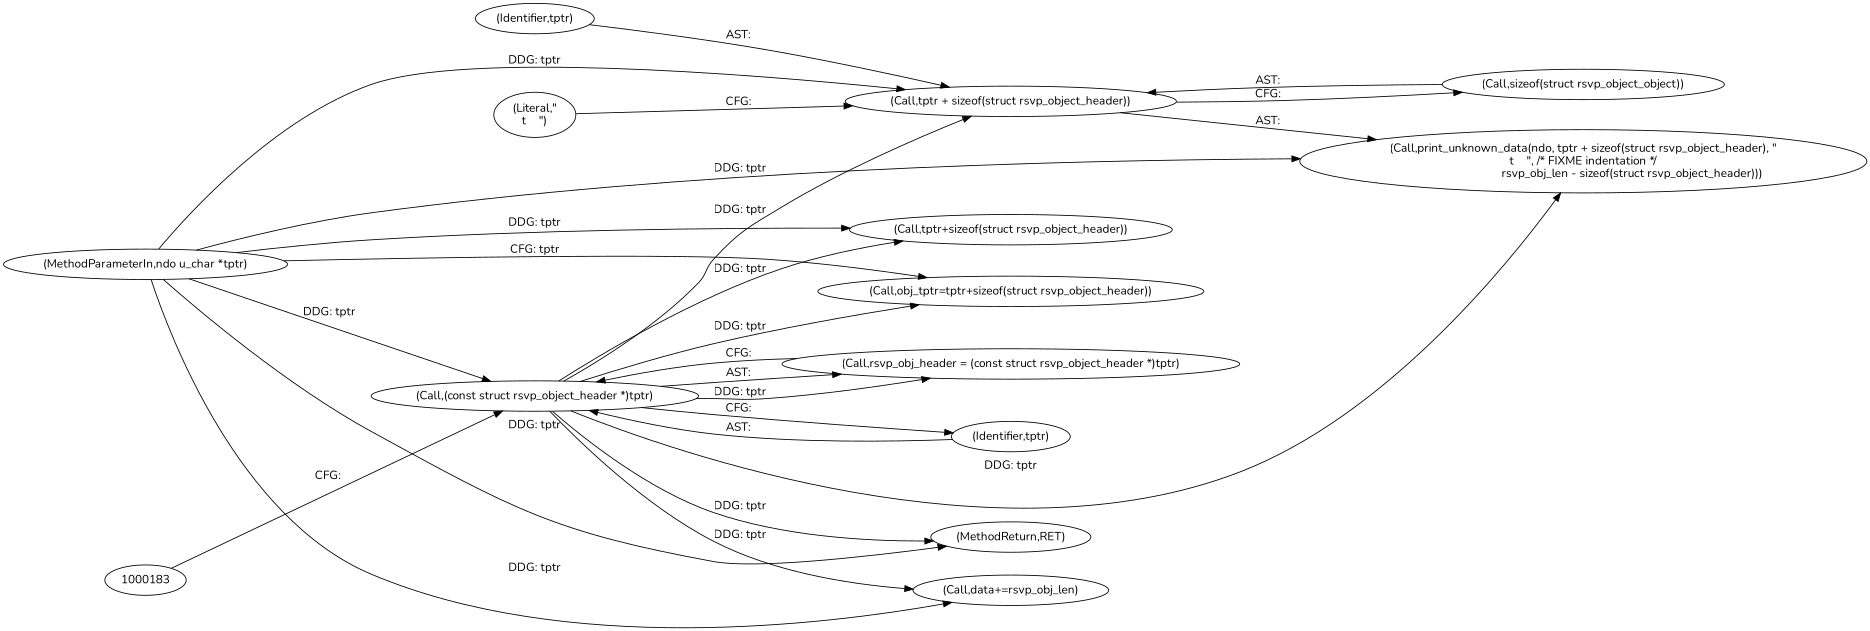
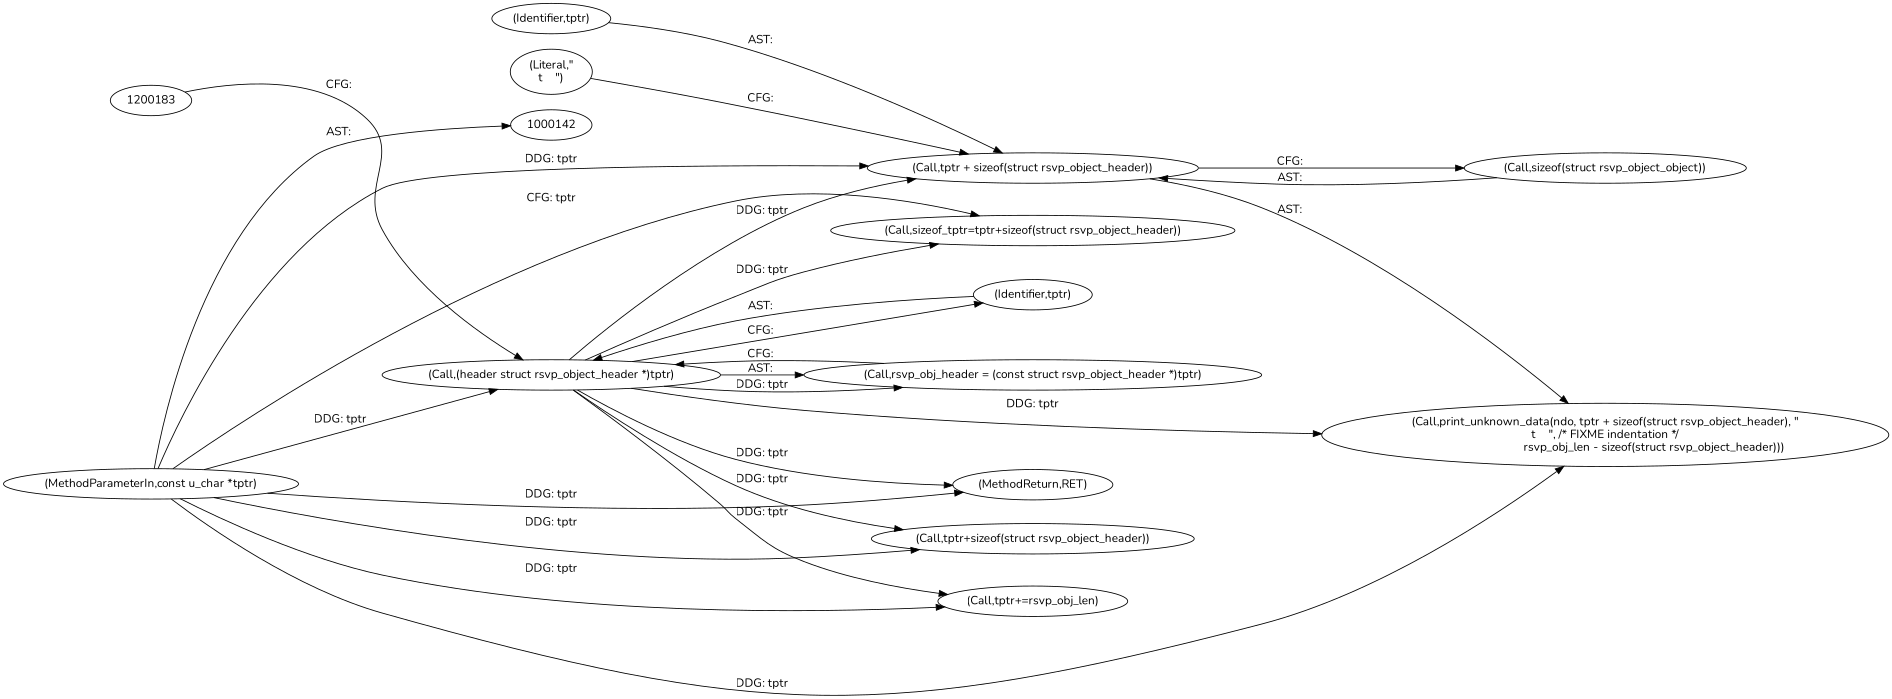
node "1000142": added
node "(MethodParameterIn,ndo u_char *tptr)": label "(MethodParameterIn,ndo u_char *tptr)" -> "(MethodParameterIn,const u_char *tptr)"
node "(Call,obj_tptr=tptr+sizeof(struct rsvp_object_header))": label "(Call,obj_tptr=tptr+sizeof(struct rsvp_object_header))" -> "(Call,sizeof_tptr=tptr+sizeof(struct rsvp_object_header))"
node "(Call,(const struct rsvp_object_header *)tptr)": label "(Call,(const struct rsvp_object_header *)tptr)" -> "(Call,(header struct rsvp_object_header *)tptr)"
node "1000183": label "1000183" -> "1200183"
node "(Call,data+=rsvp_obj_len)": label "(Call,data+=rsvp_obj_len)" -> "(Call,tptr+=rsvp_obj_len)"
